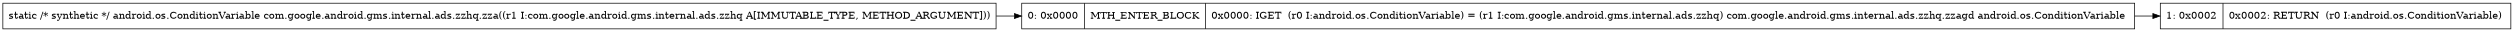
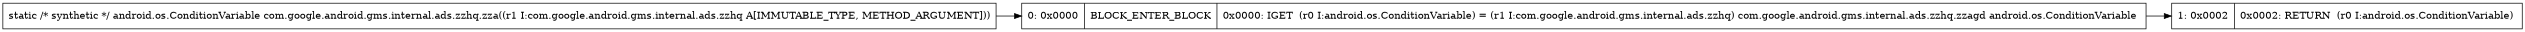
node "0: 0x0000": text "MTH_ENTER_BLOCK" -> "BLOCK_ENTER_BLOCK"
